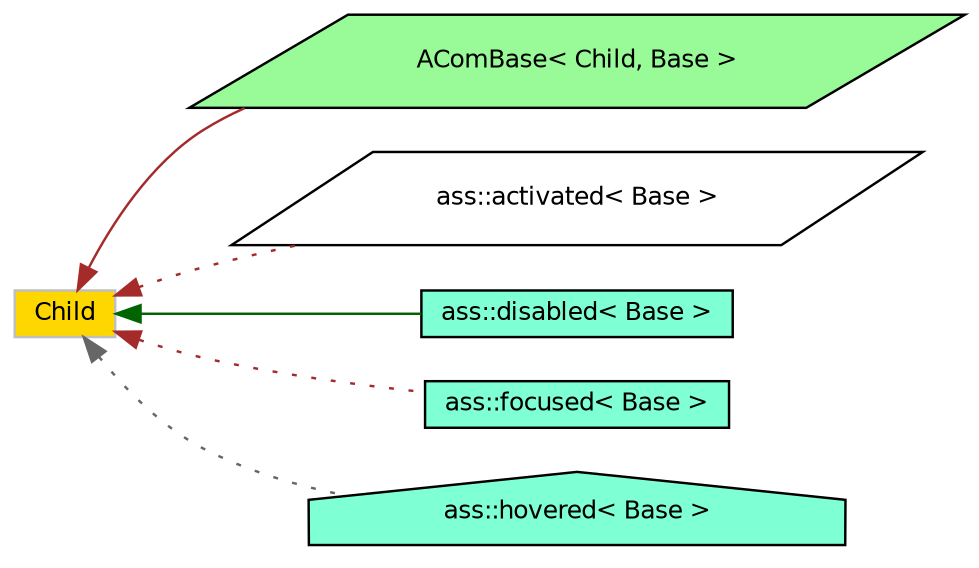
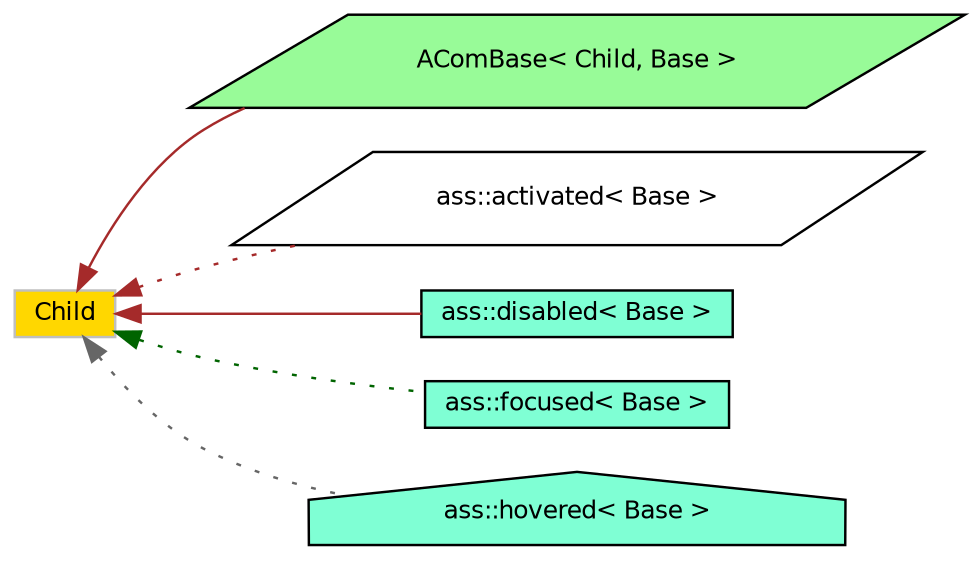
edge "ass::disabled< Base >" -> "Child": color darkgreen -> brown
edge "ass::focused< Base >" -> "Child": color brown -> darkgreen
